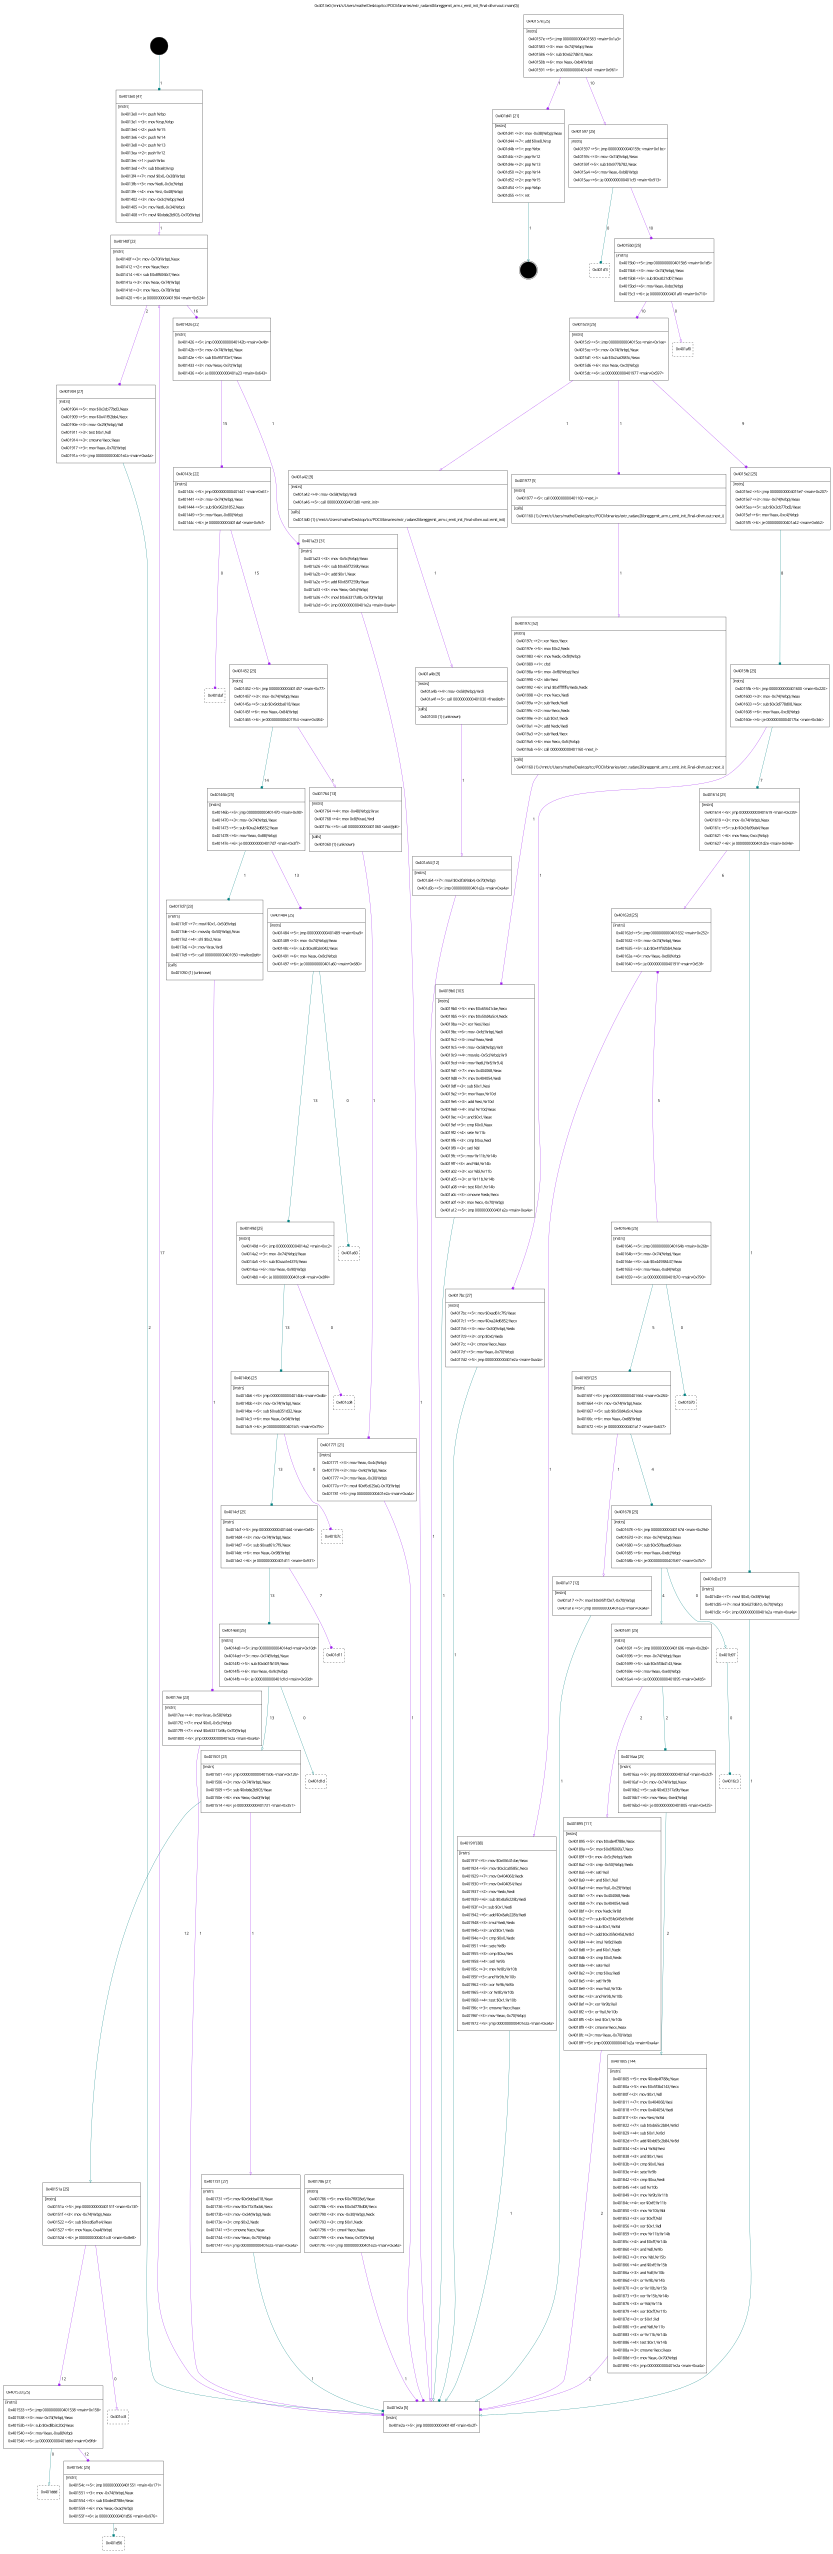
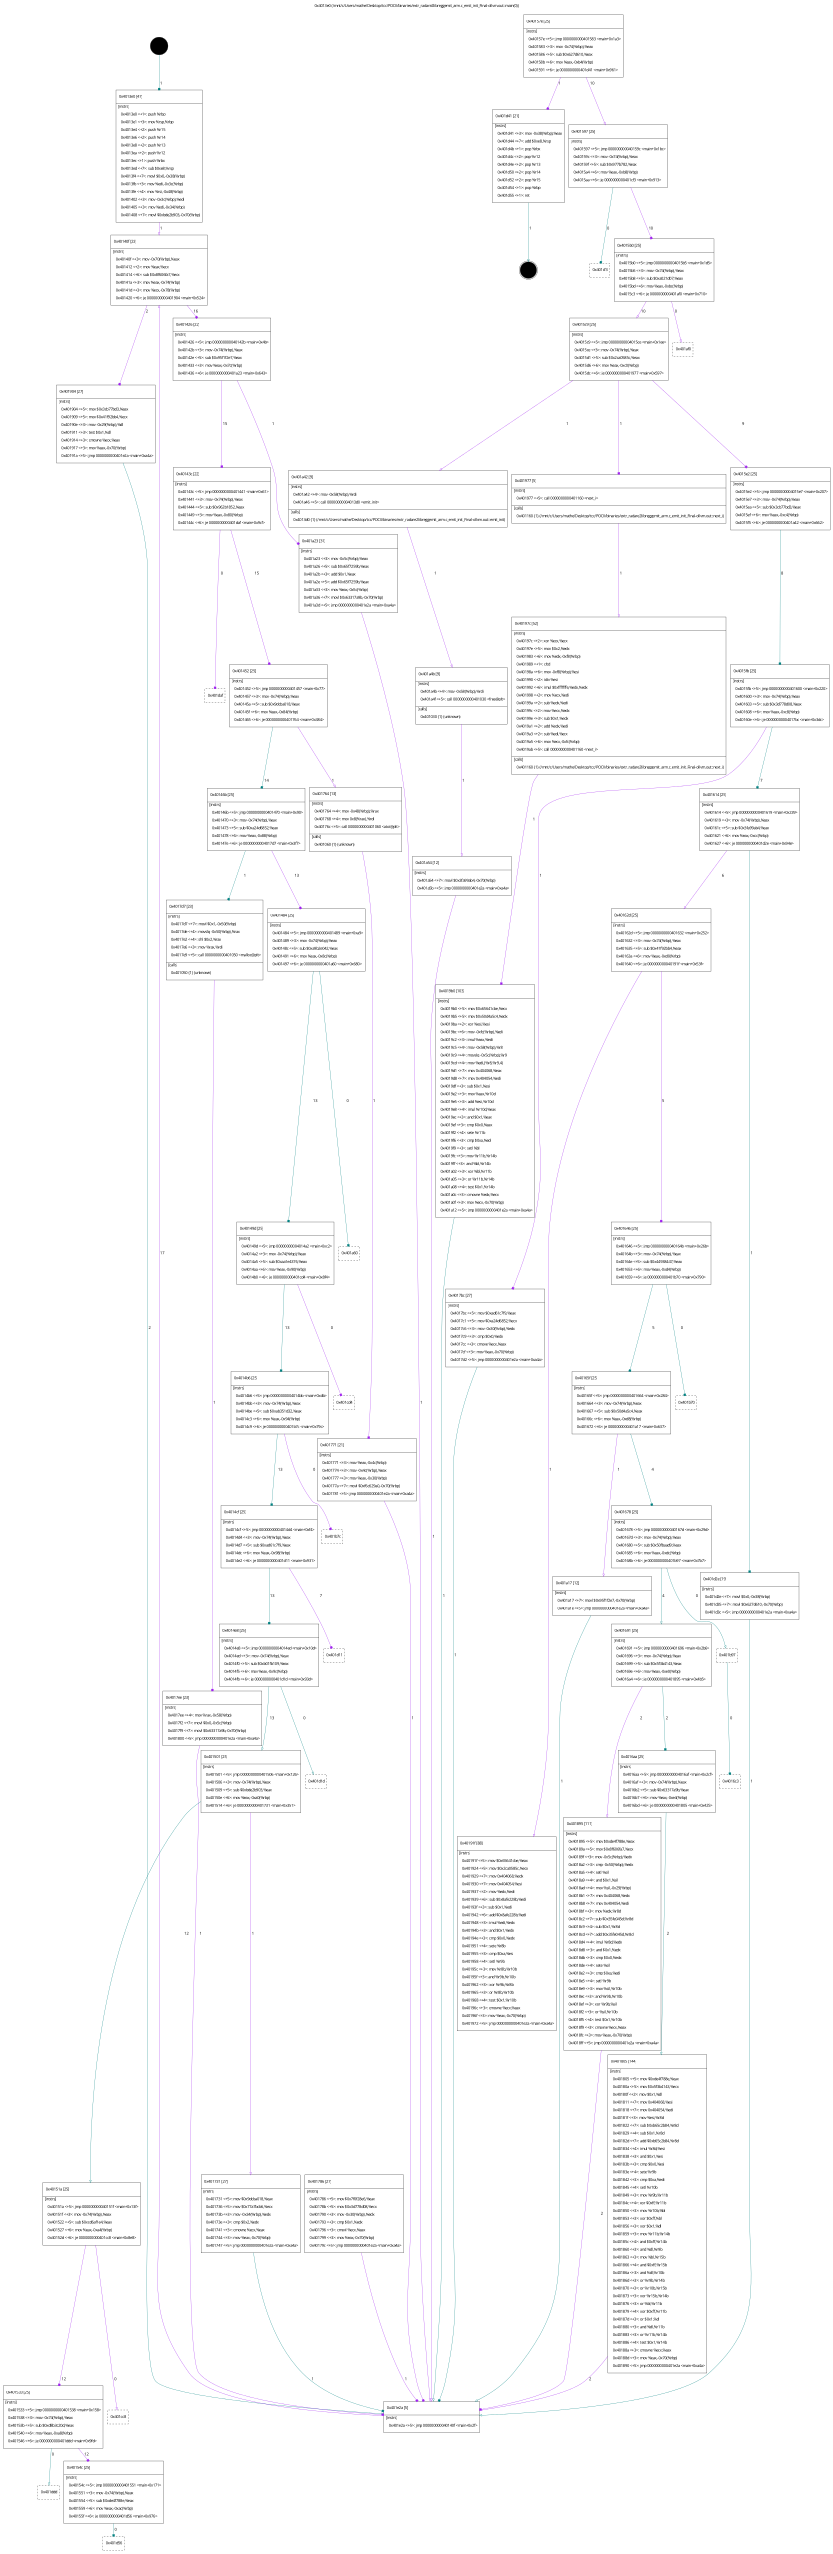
edge "0x4015b0 [25]" -> "0x4015c9 [25]": arrowhead box -> onormal
edge "0x401646 [25]" -> "0x40162d [25]": reversed
edge "0x40191f [88]" -> "0x401e2a [5]": removed, label "1"
